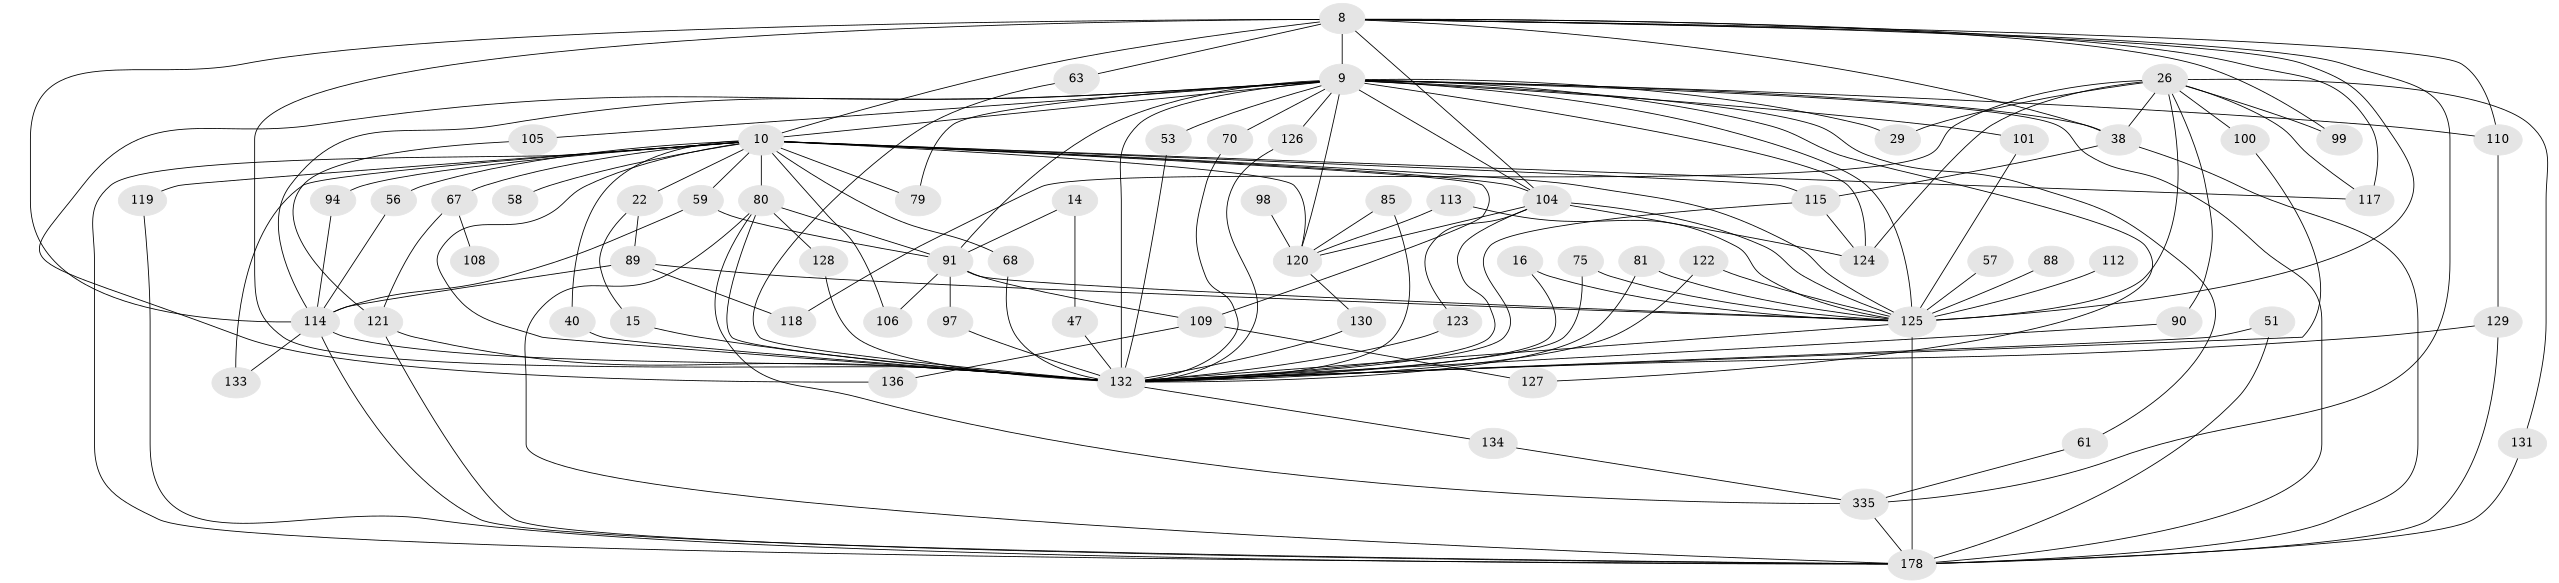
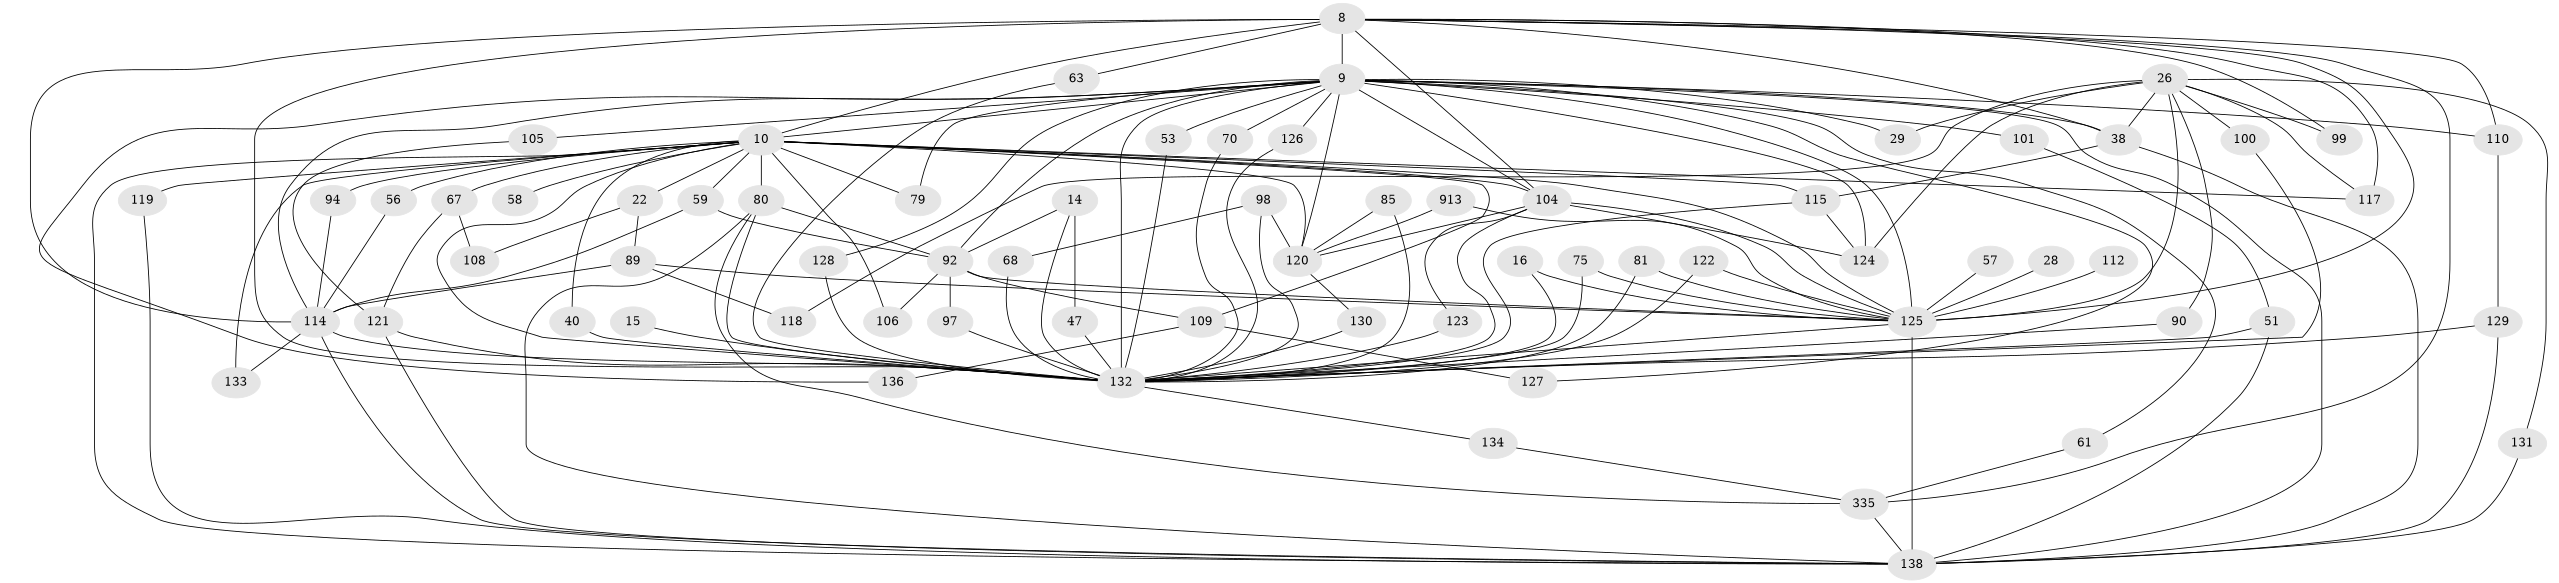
node "113": label "113" -> "913"
edge "10" -- "68": now "98" -- "68"
edge "80" -- "128": now "9" -- "128"
edge "101" -- "125": now "101" -- "51"
edge "22" -- "15": now "22" -- "108"
node "91": label "91" -> "92"
node "88": label "88" -> "28"
edge "14" -- "132": added
edge "98" -- "132": added
node "178": label "178" -> "138"
